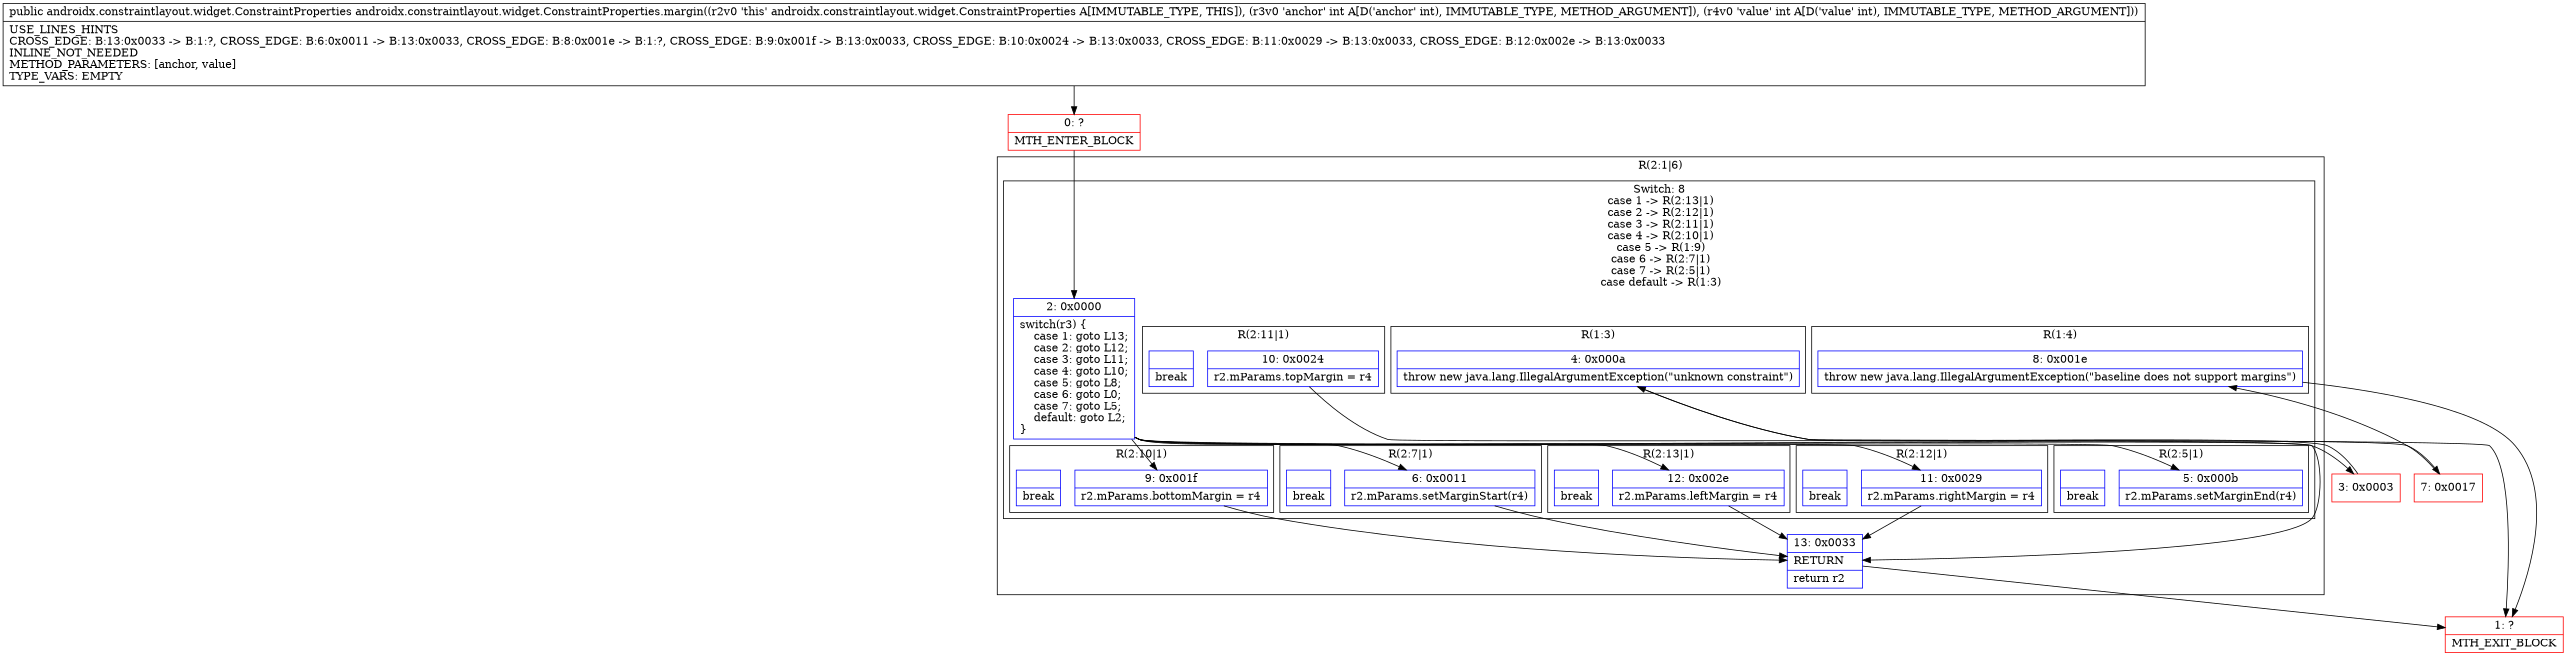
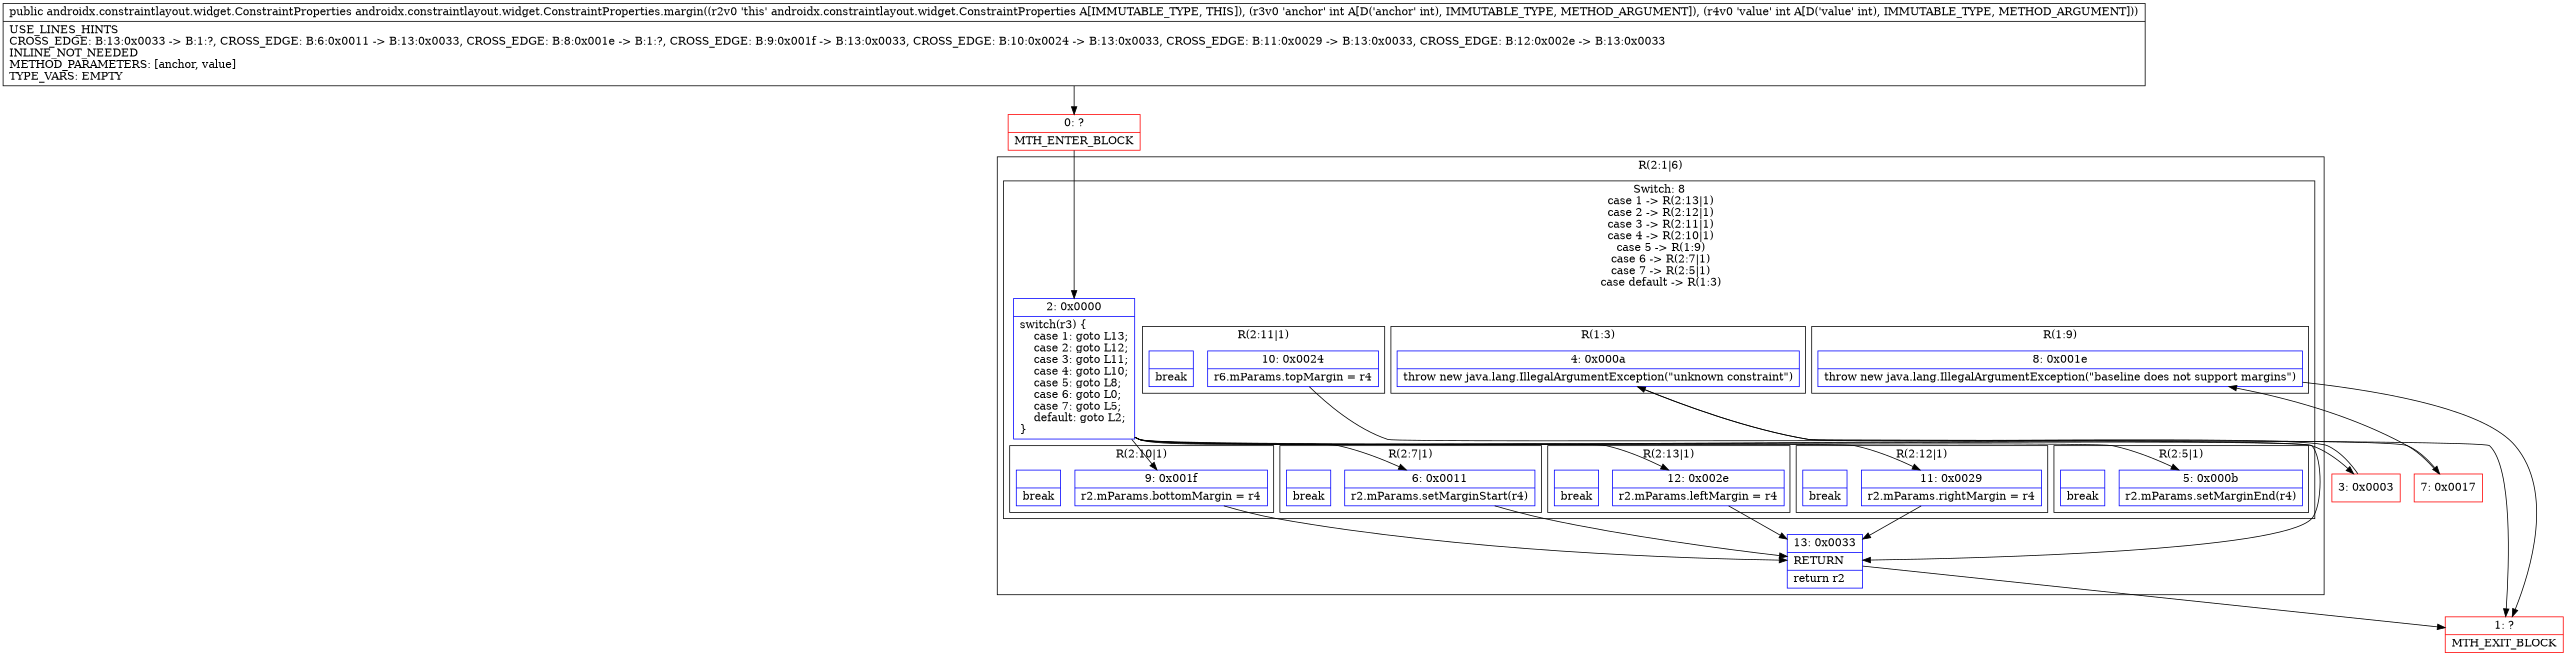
cluster "R(1:4)": label "R(1:4)" -> "R(1:9)"
node "10: 0x0024": text "r2.mParams.topMargin = r4" -> "r6.mParams.topMargin = r4"
